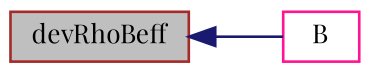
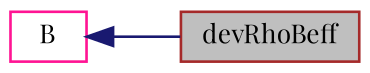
edge "B" -> "devRhoBeff": reversed
